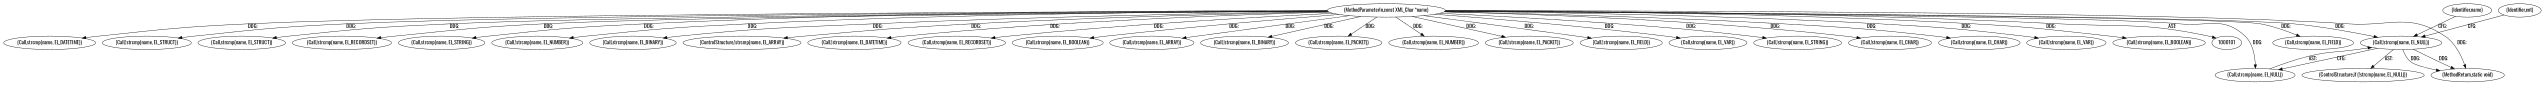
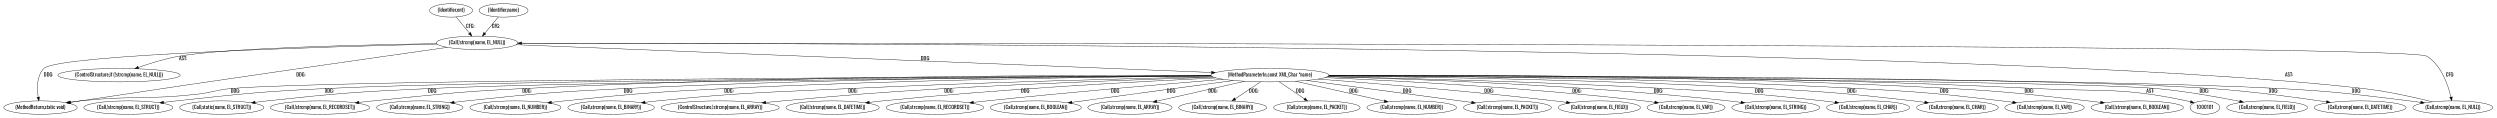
edge "(MethodParameterIn,const XML_Char *name)" -> "(Call,!strcmp(name, EL_NULL))": reversed
node "(Call,strcmp(name, EL_STRUCT))": label "(Call,strcmp(name, EL_STRUCT))" -> "(Call,static(name, EL_STRUCT))"
